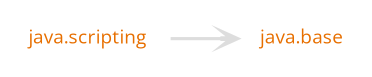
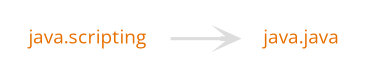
node "java.base": label "java.base" -> "java.java"
